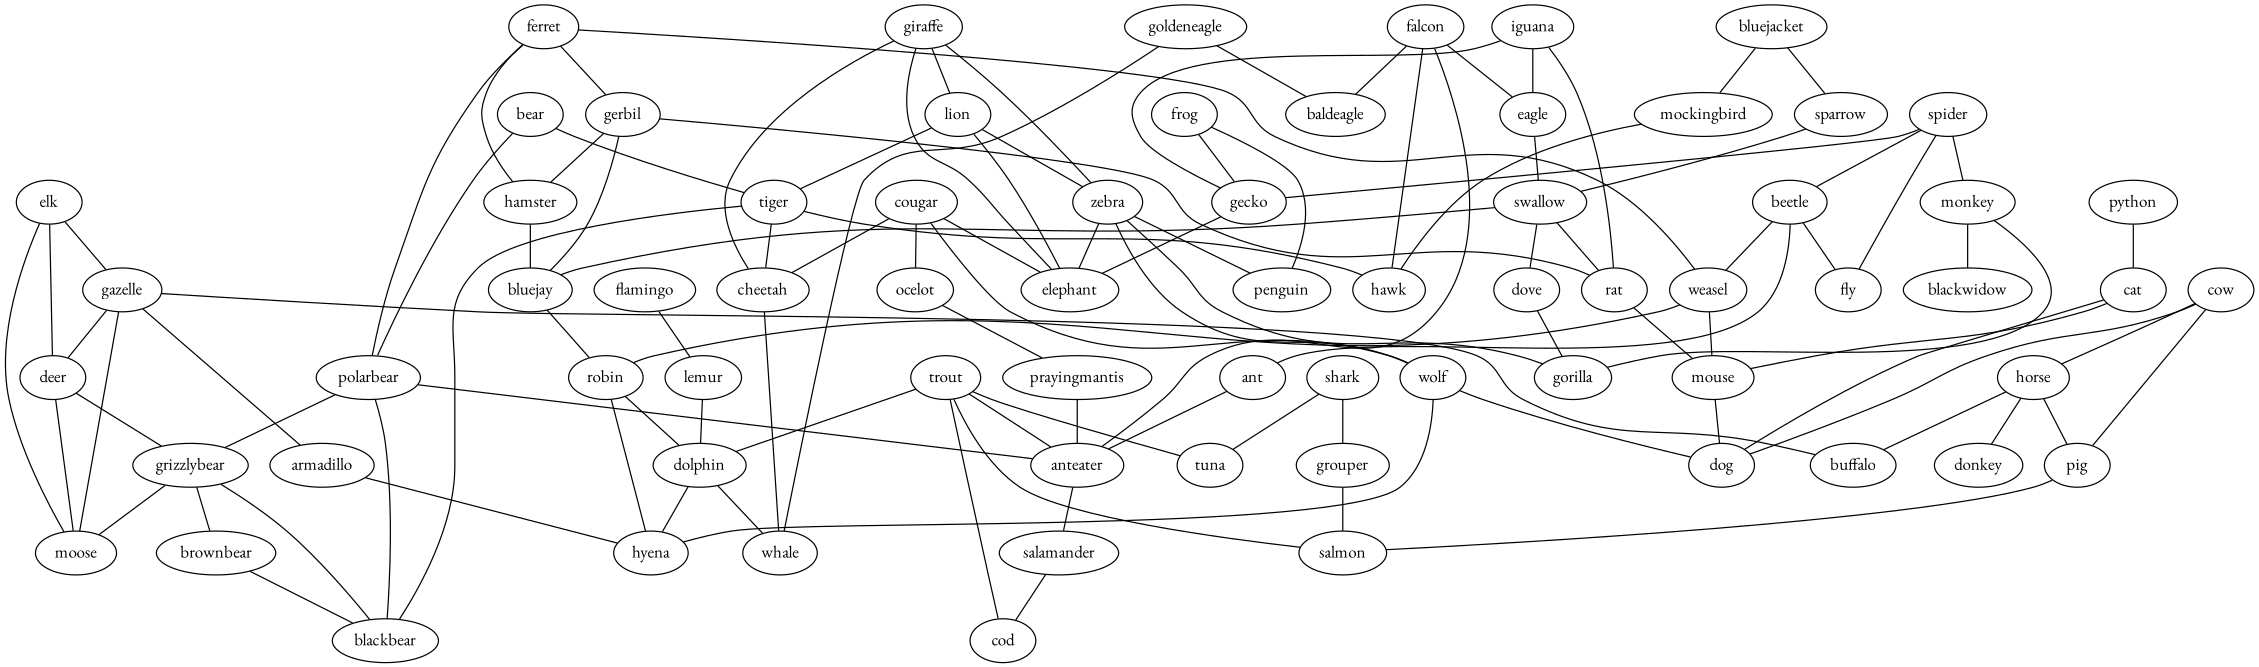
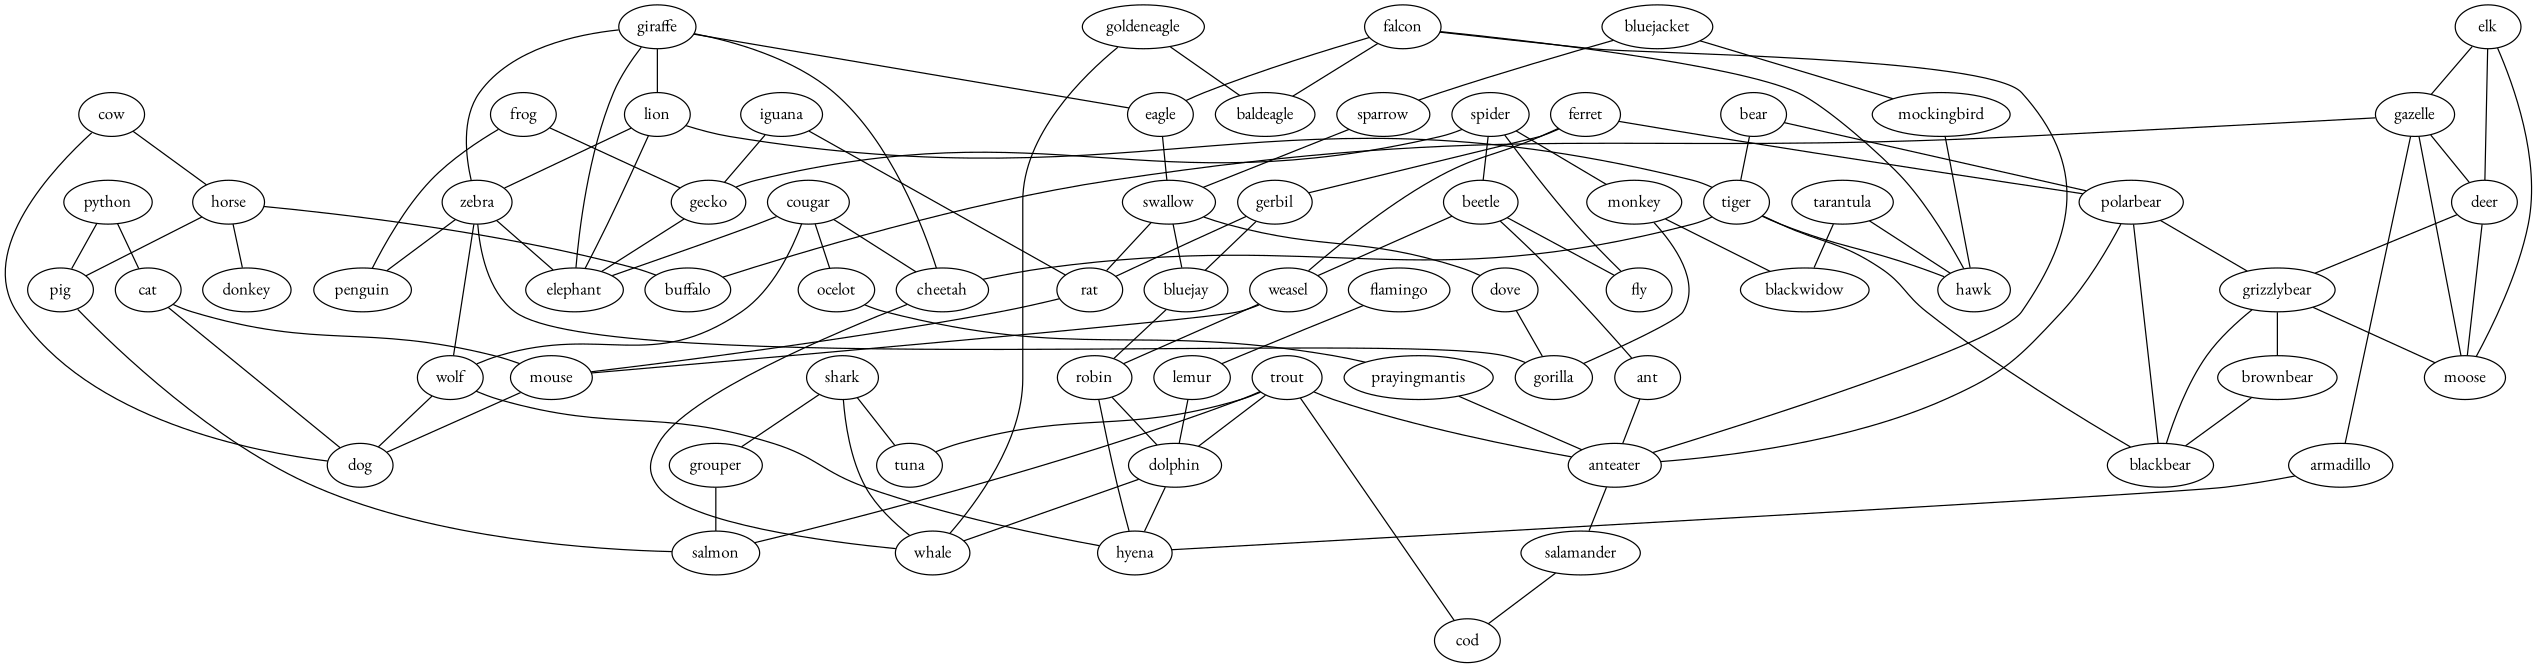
edge "iguana" -- "eagle": now "giraffe" -- "eagle"
node "hamster": removed
node "tarantula": added
edge "cow" -- "pig": now "python" -- "pig"
edge "shark" -- "whale": added
